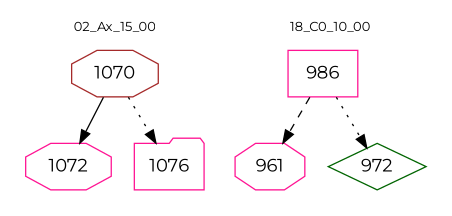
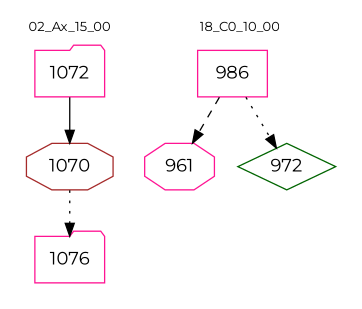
edge "1070" -> "1072": reversed
node "1072": shape octagon -> folder
